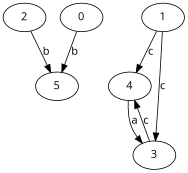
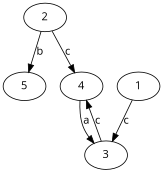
node "0": removed
edge "1" -> "4": now "2" -> "4"
